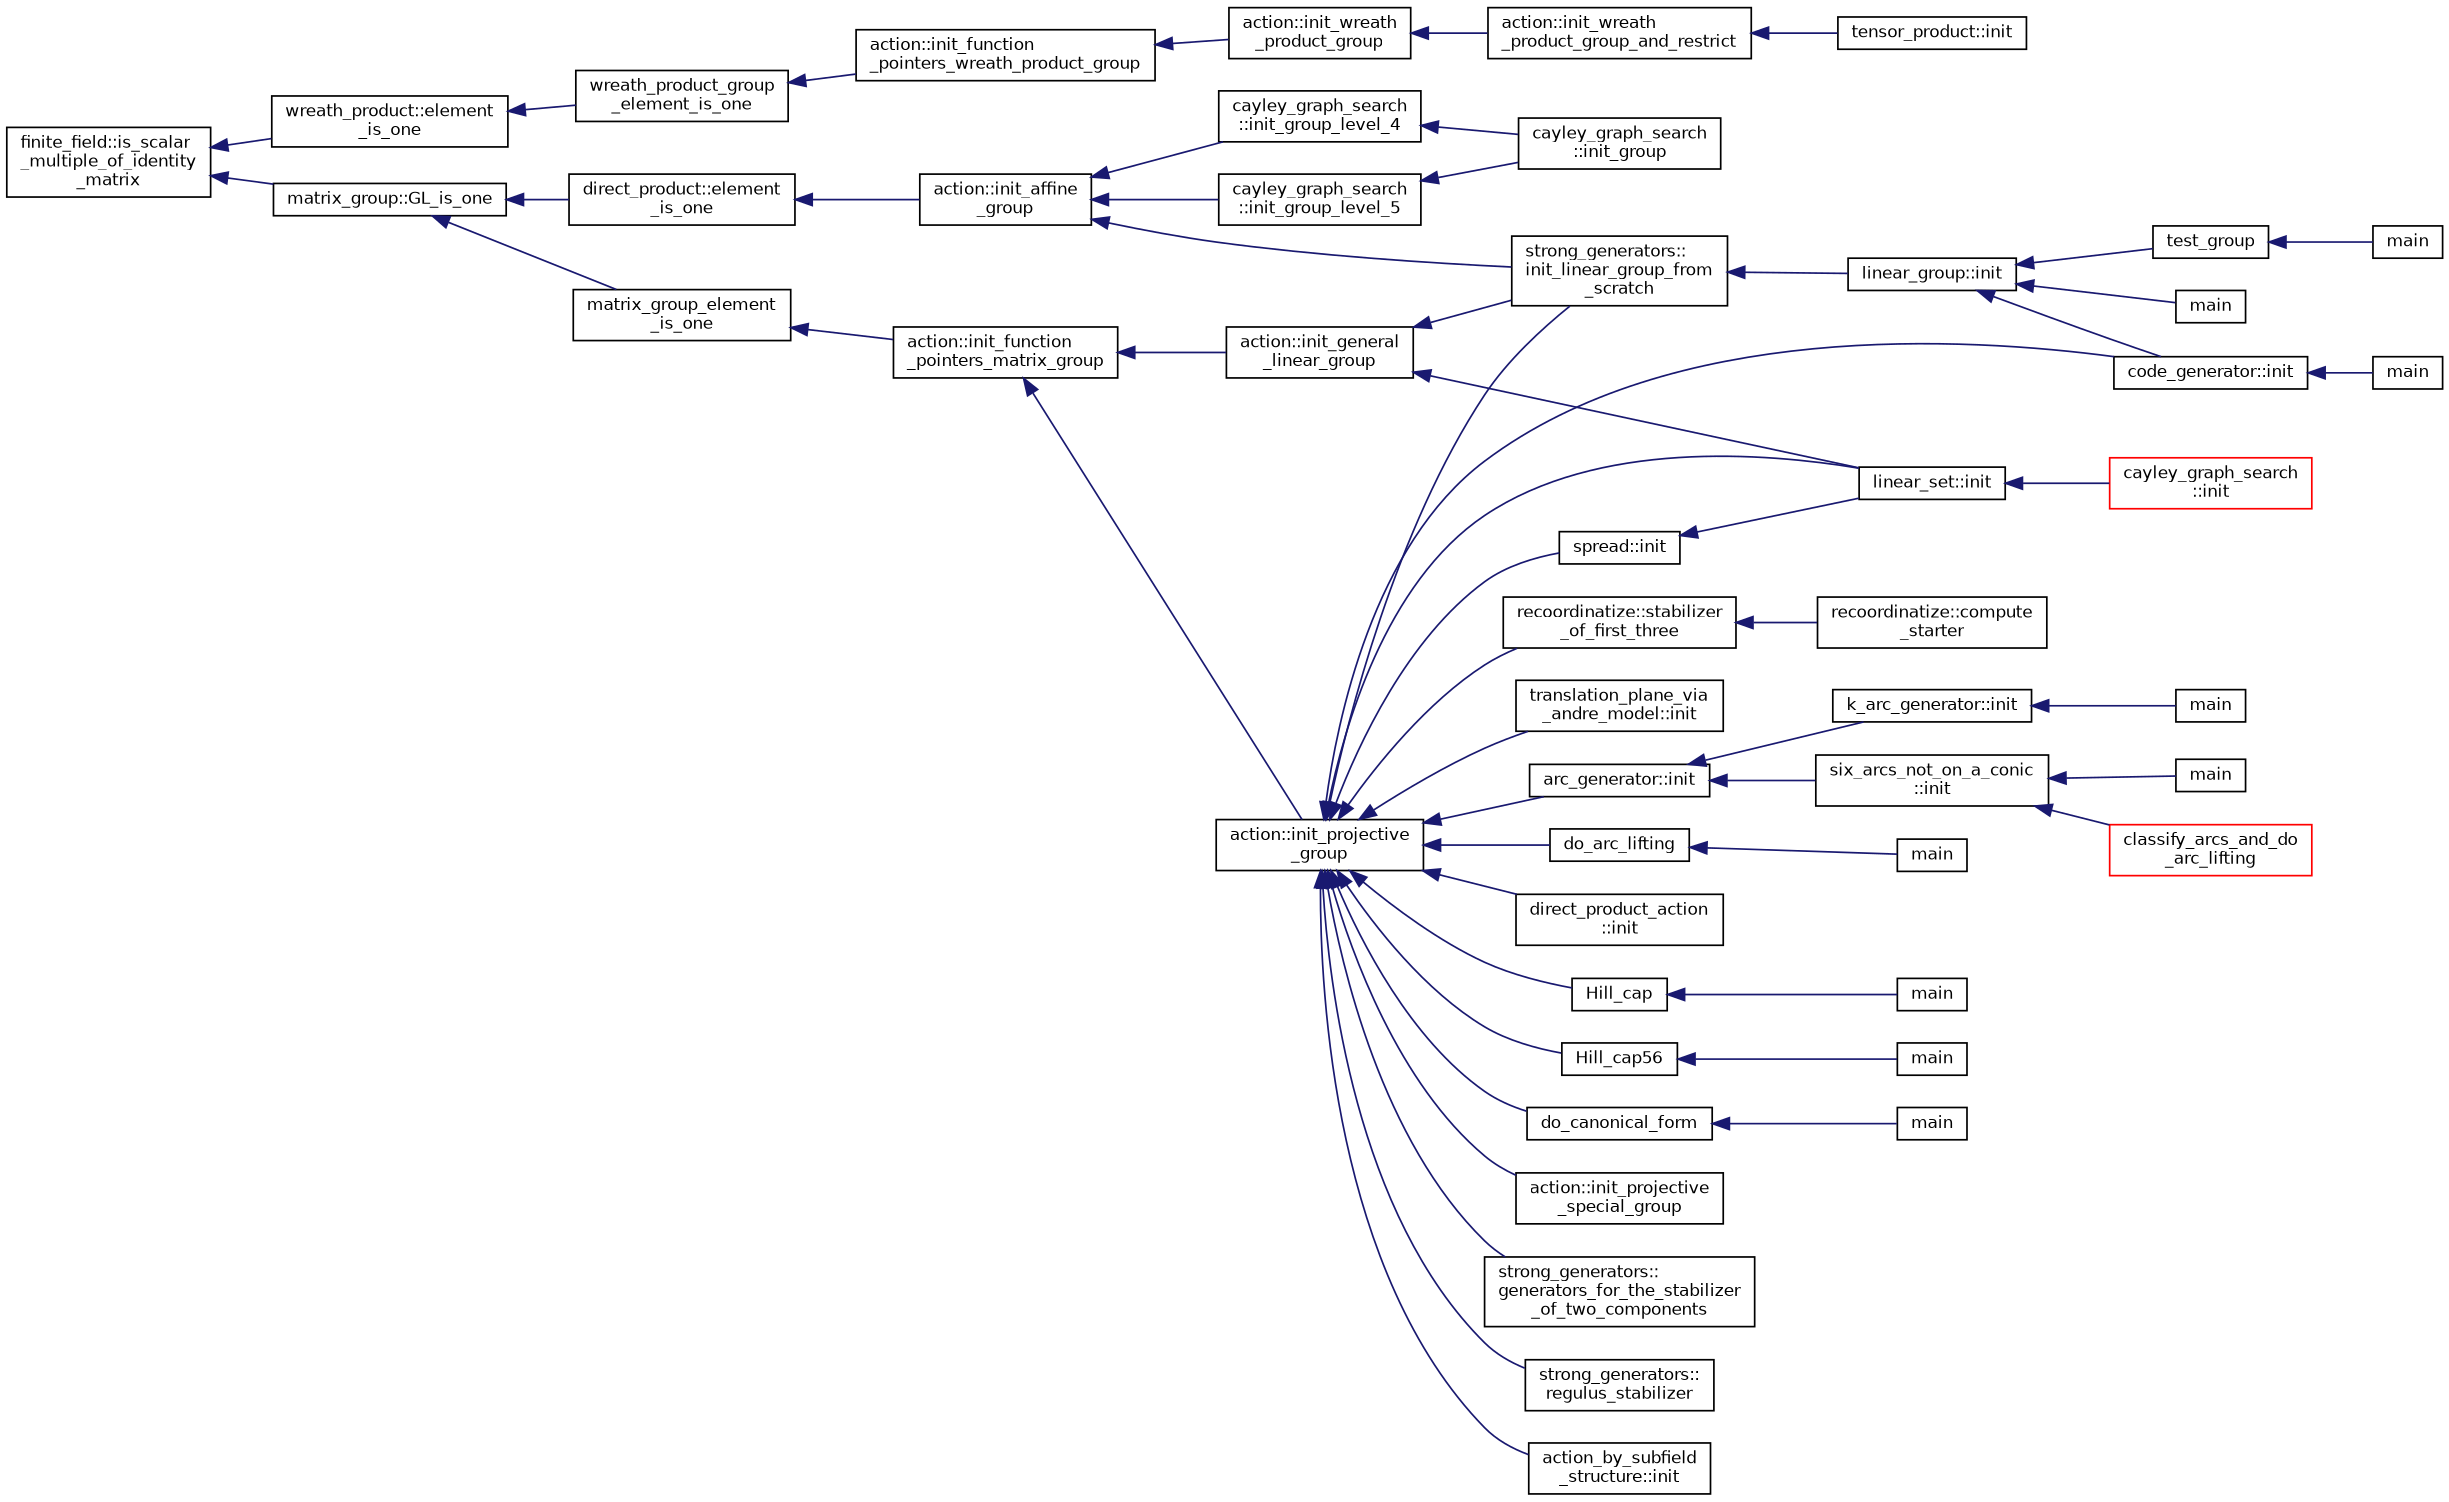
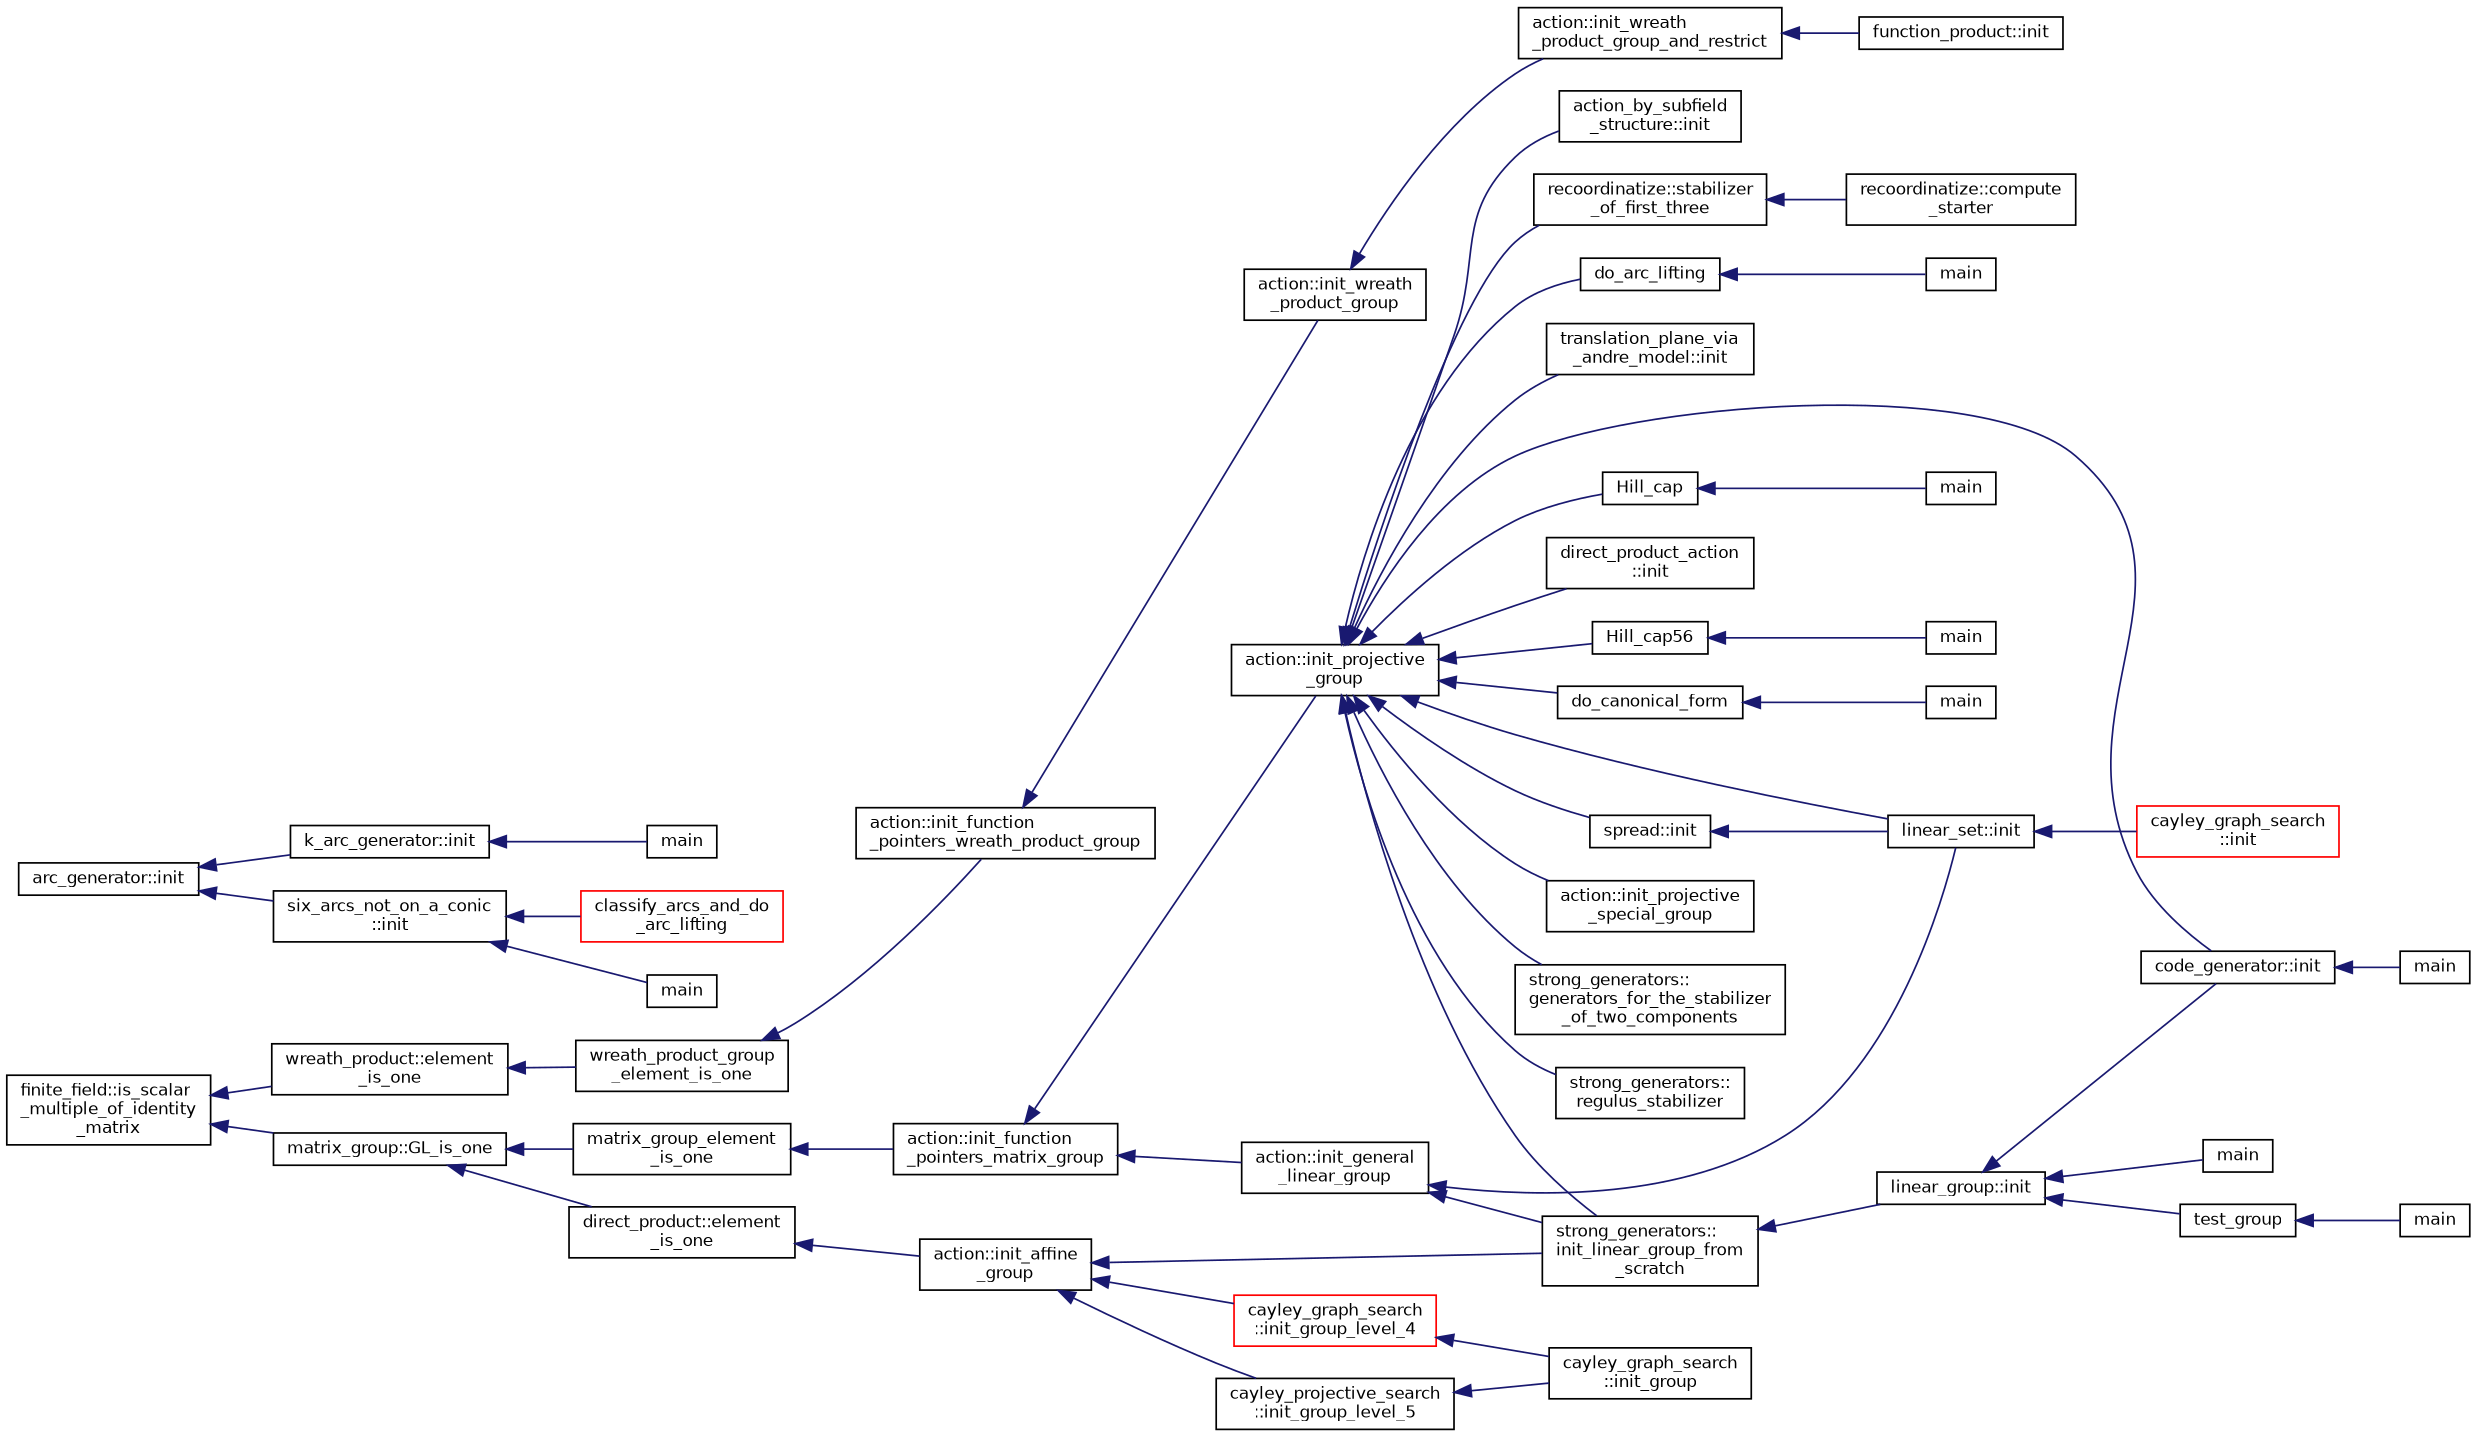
node "tensor_product::init": label "tensor_product::init" -> "function_product::init"
node "cayley_graph_search ::init_group_level_4": color black -> red
node "cayley_graph_search ::init_group_level_5": label "cayley_graph_search ::init_group_level_5" -> "cayley_projective_search ::init_group_level_5"
edge "arc_generator::init" -> "action::init_projective _group": removed
